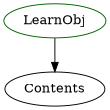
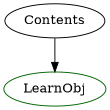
edge "LearnObj" -> "Contents": reversed
